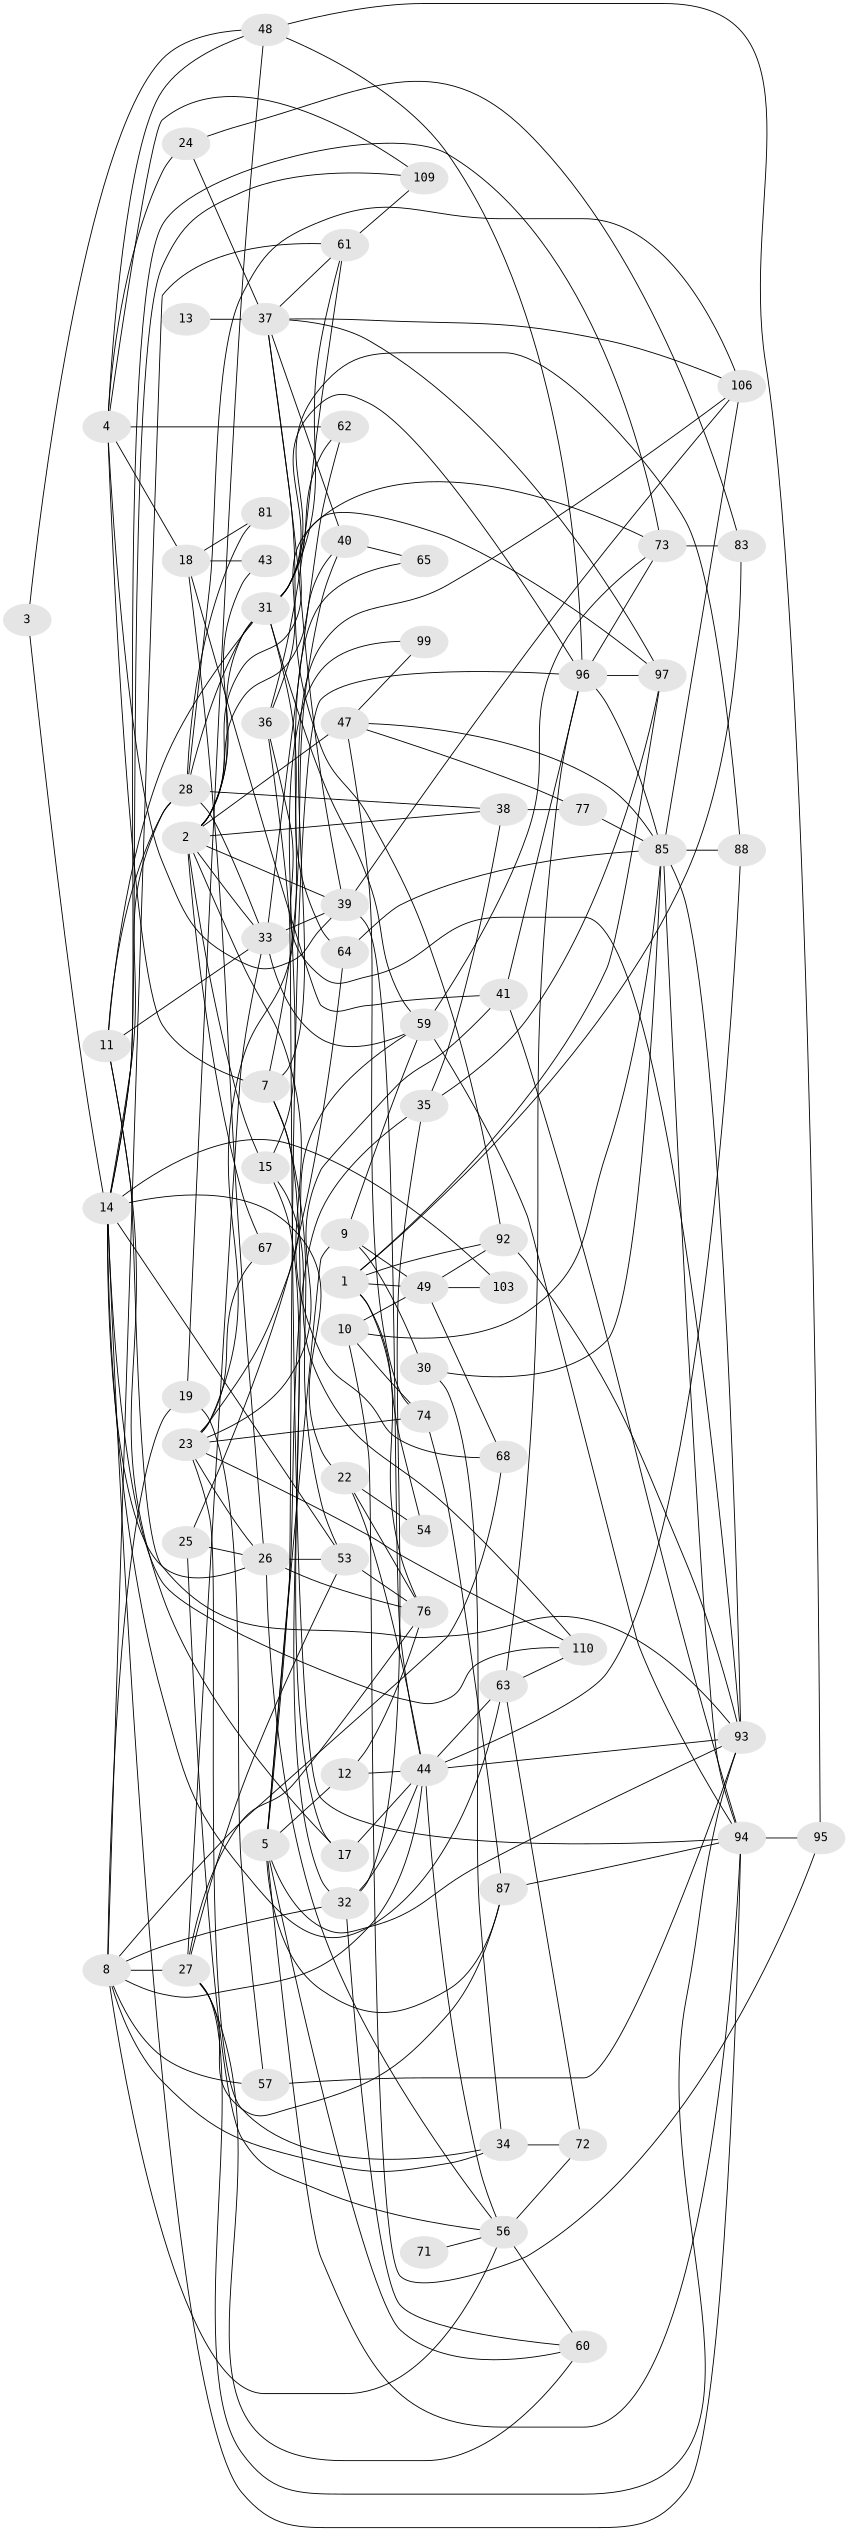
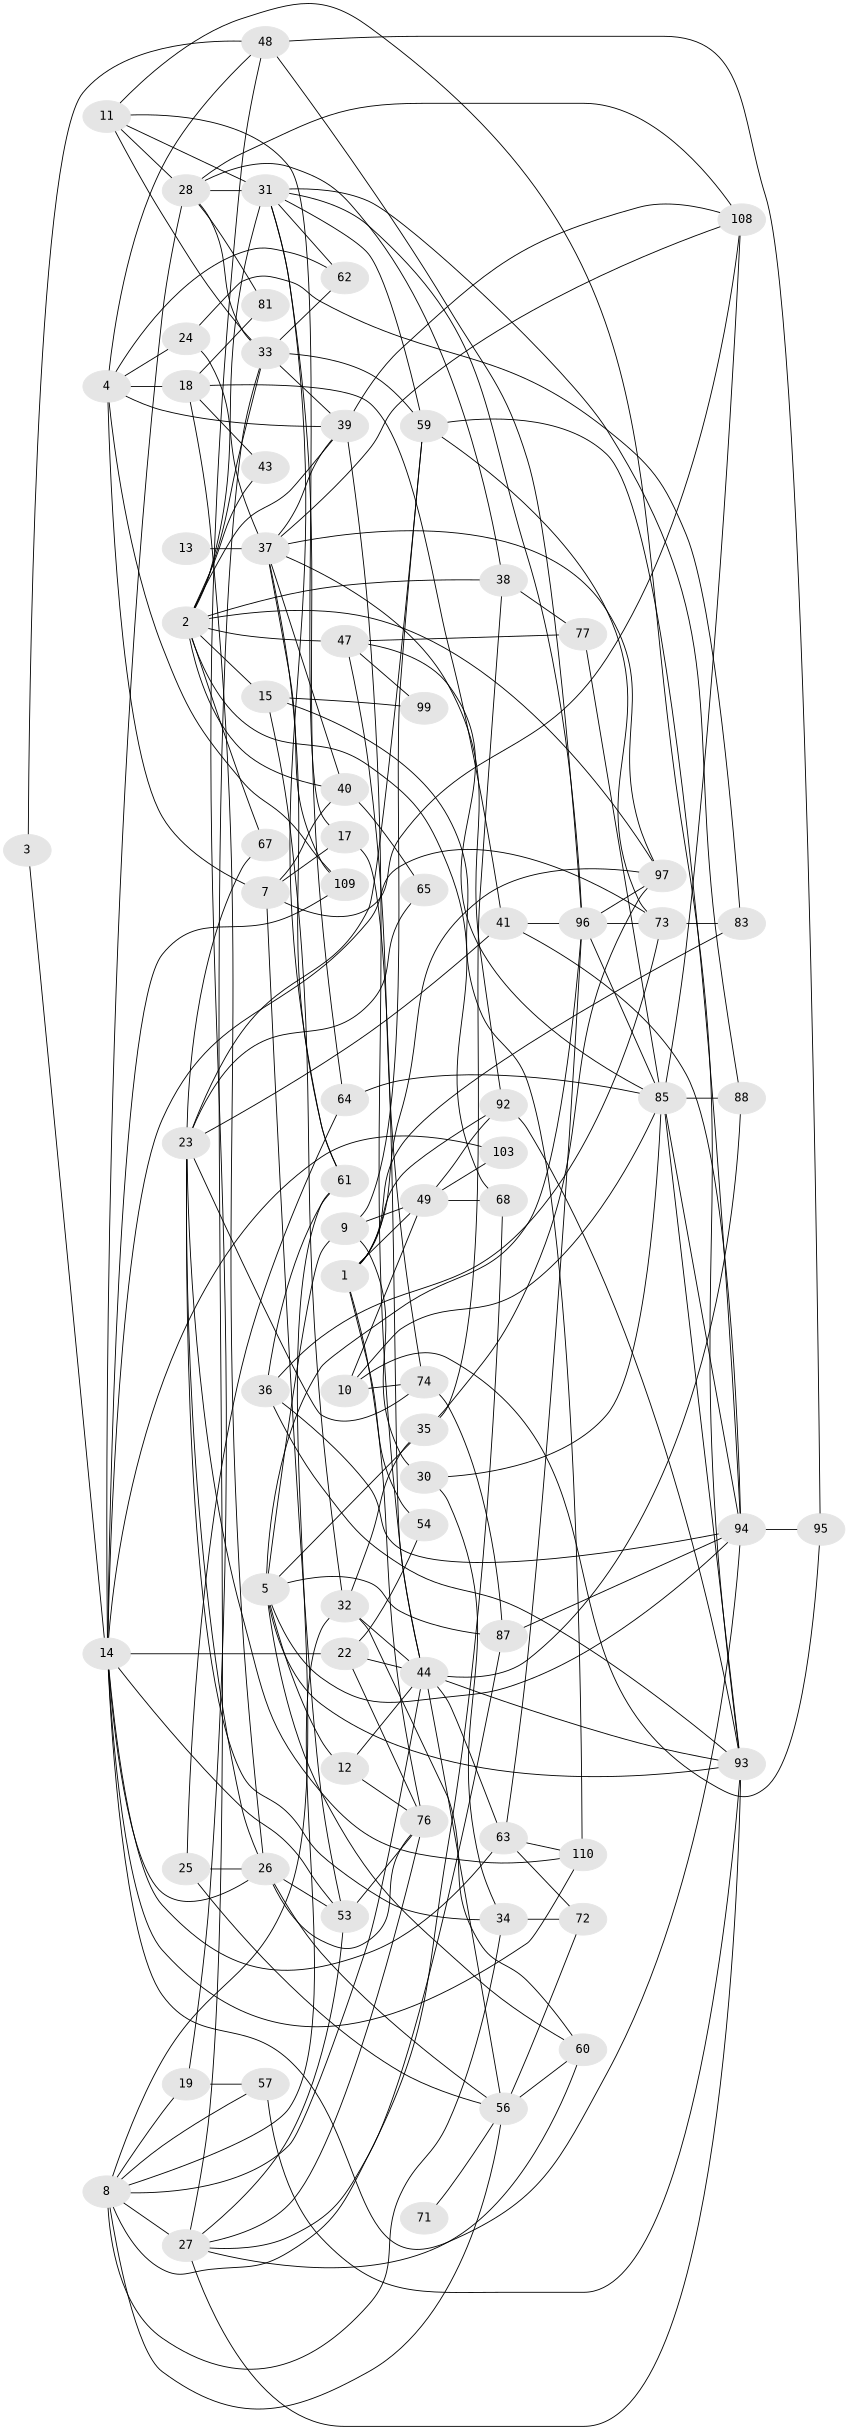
edge "109" -- "61": now "109" -- "37"
node "106": label "106" -> "108"
